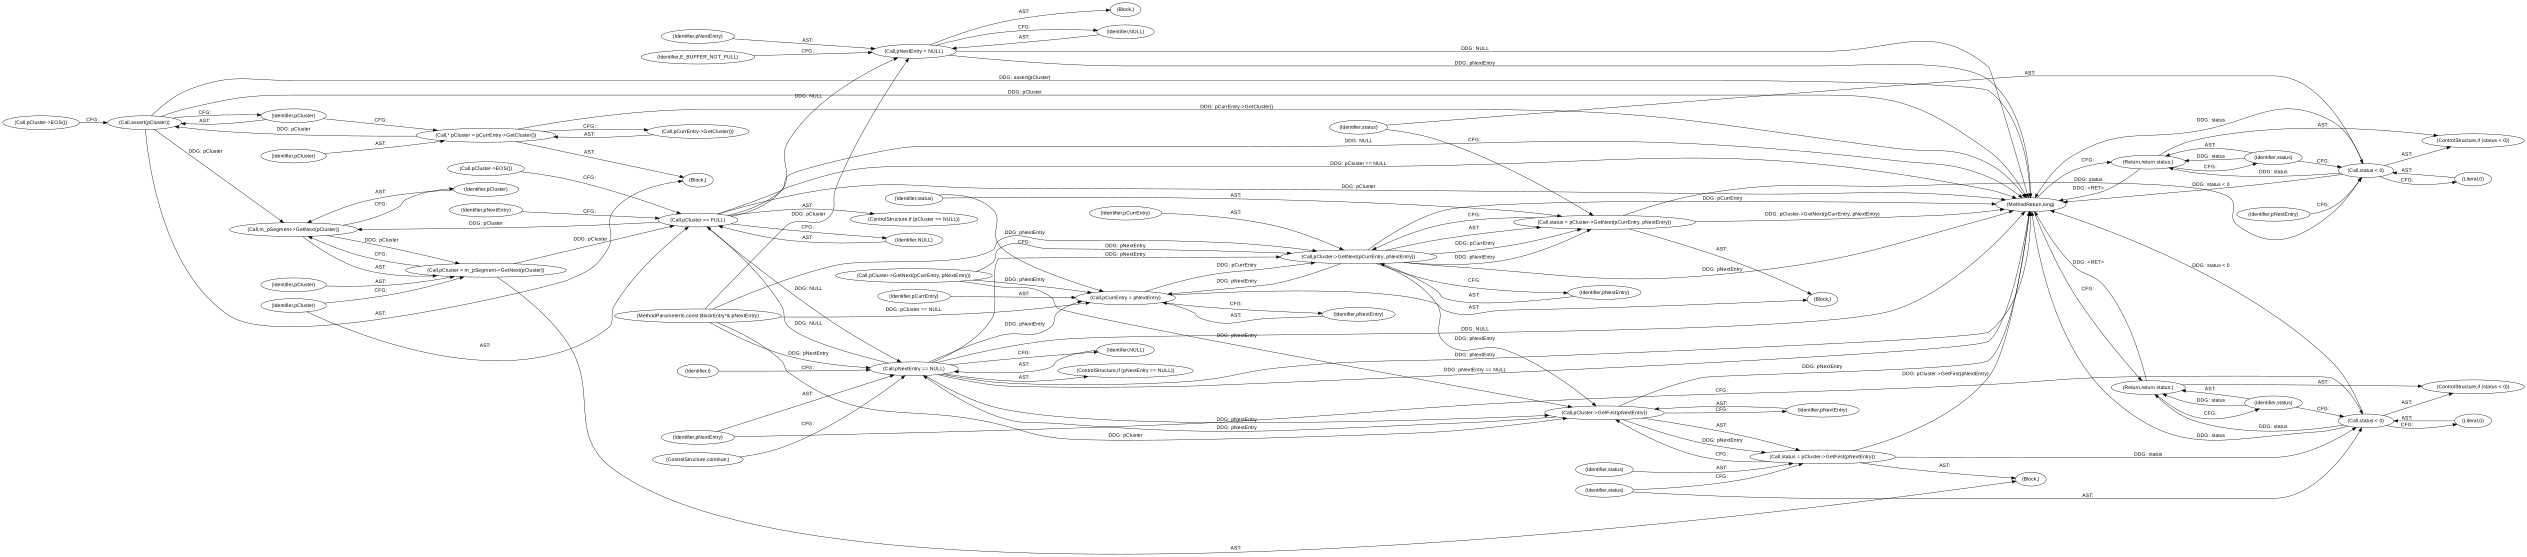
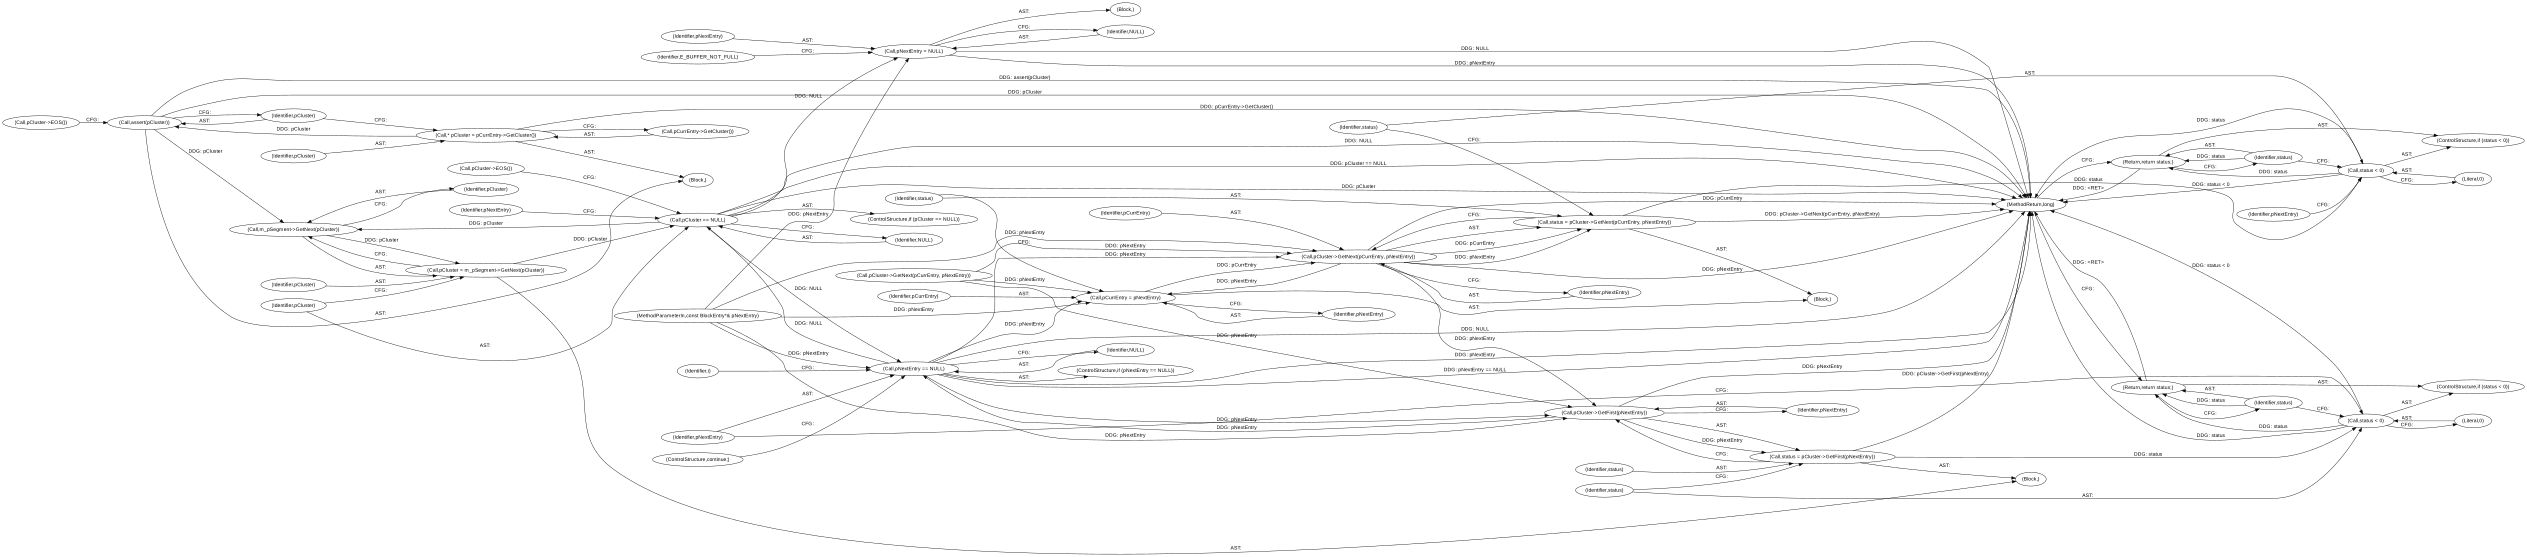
edge "(MethodParameterIn,const BlockEntry*& pNextEntry)" -> "(Call,pNextEntry = NULL)": label "DDG: pCluster" -> "DDG: pNextEntry"
node "(Call,pCluster == FULL)": label "(Call,pCluster == FULL)" -> "(Call,pCluster == NULL)"
edge "(MethodParameterIn,const BlockEntry*& pNextEntry)" -> "(Call,pCurrEntry = pNextEntry)": label "DDG: pCluster == NULL" -> "DDG: pNextEntry"
edge "(MethodParameterIn,const BlockEntry*& pNextEntry)" -> "(Call,pCluster->GetFirst(pNextEntry))": label "DDG: pCluster" -> "DDG: pNextEntry"
